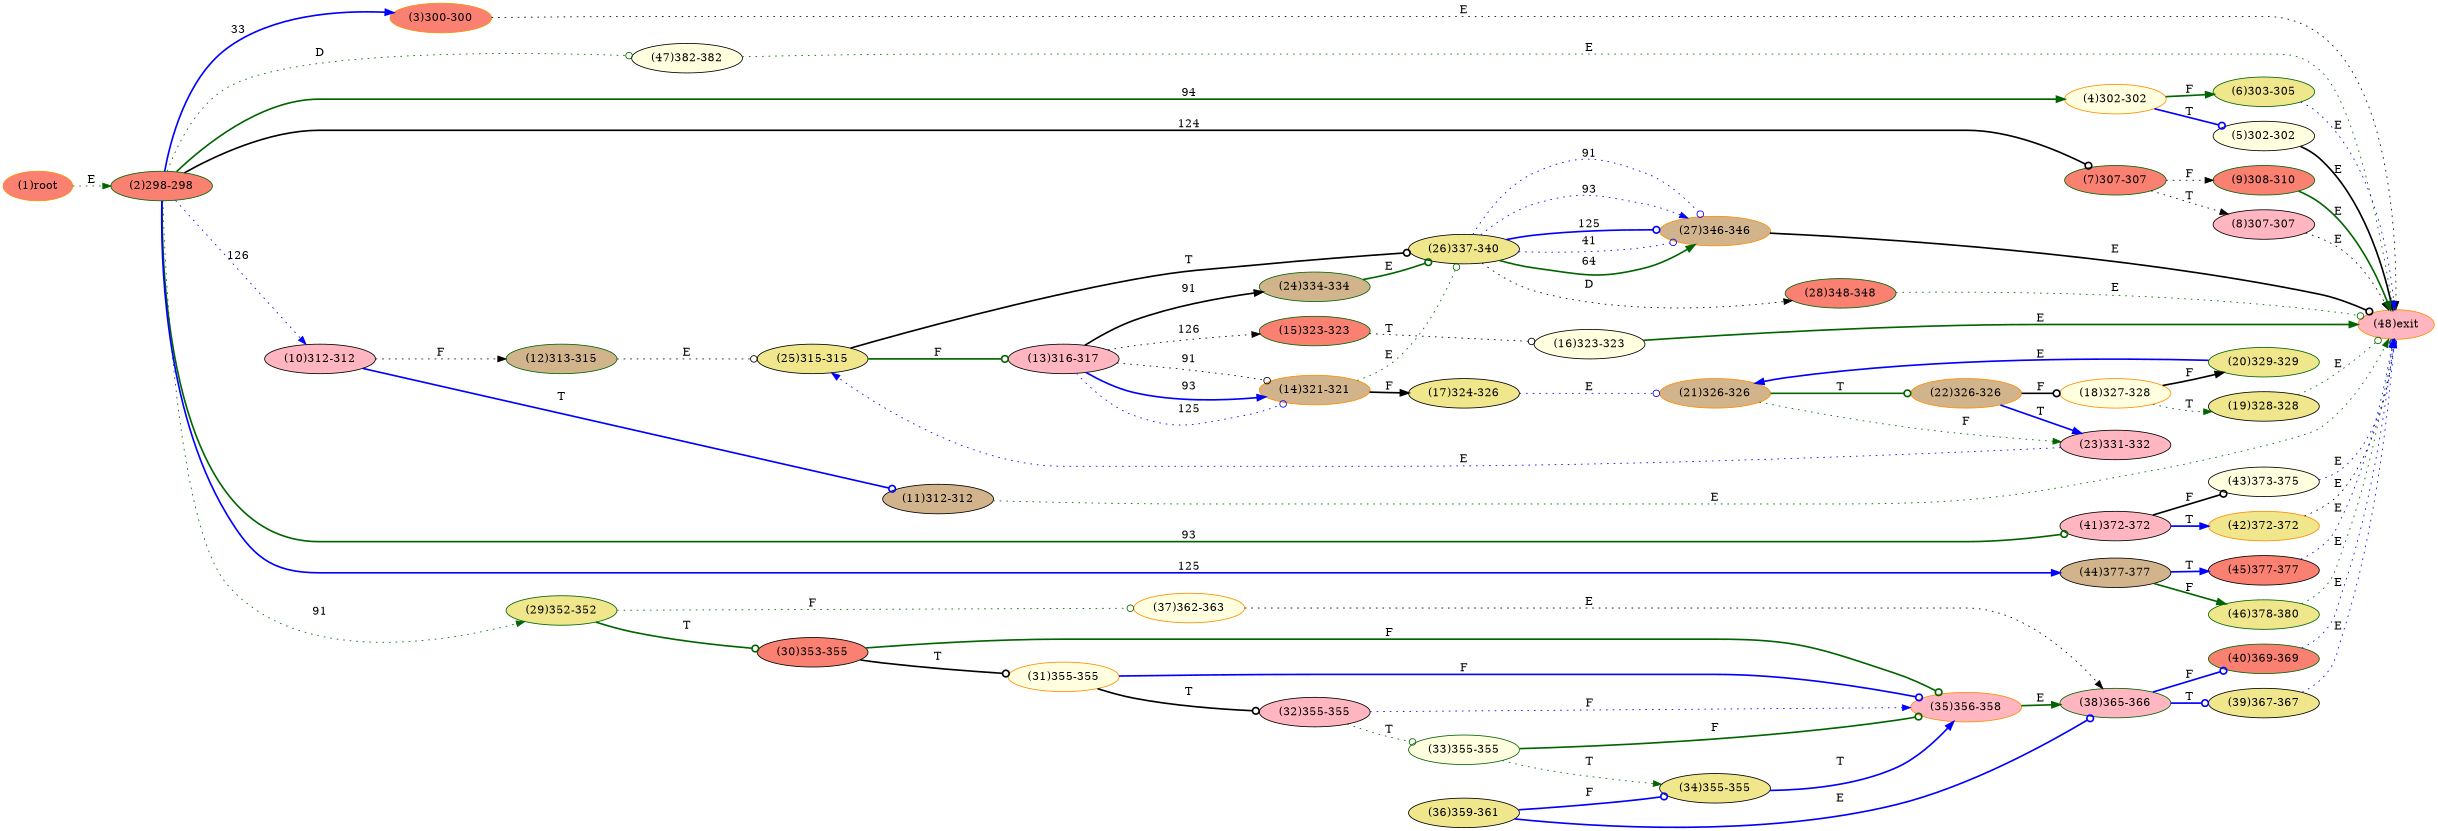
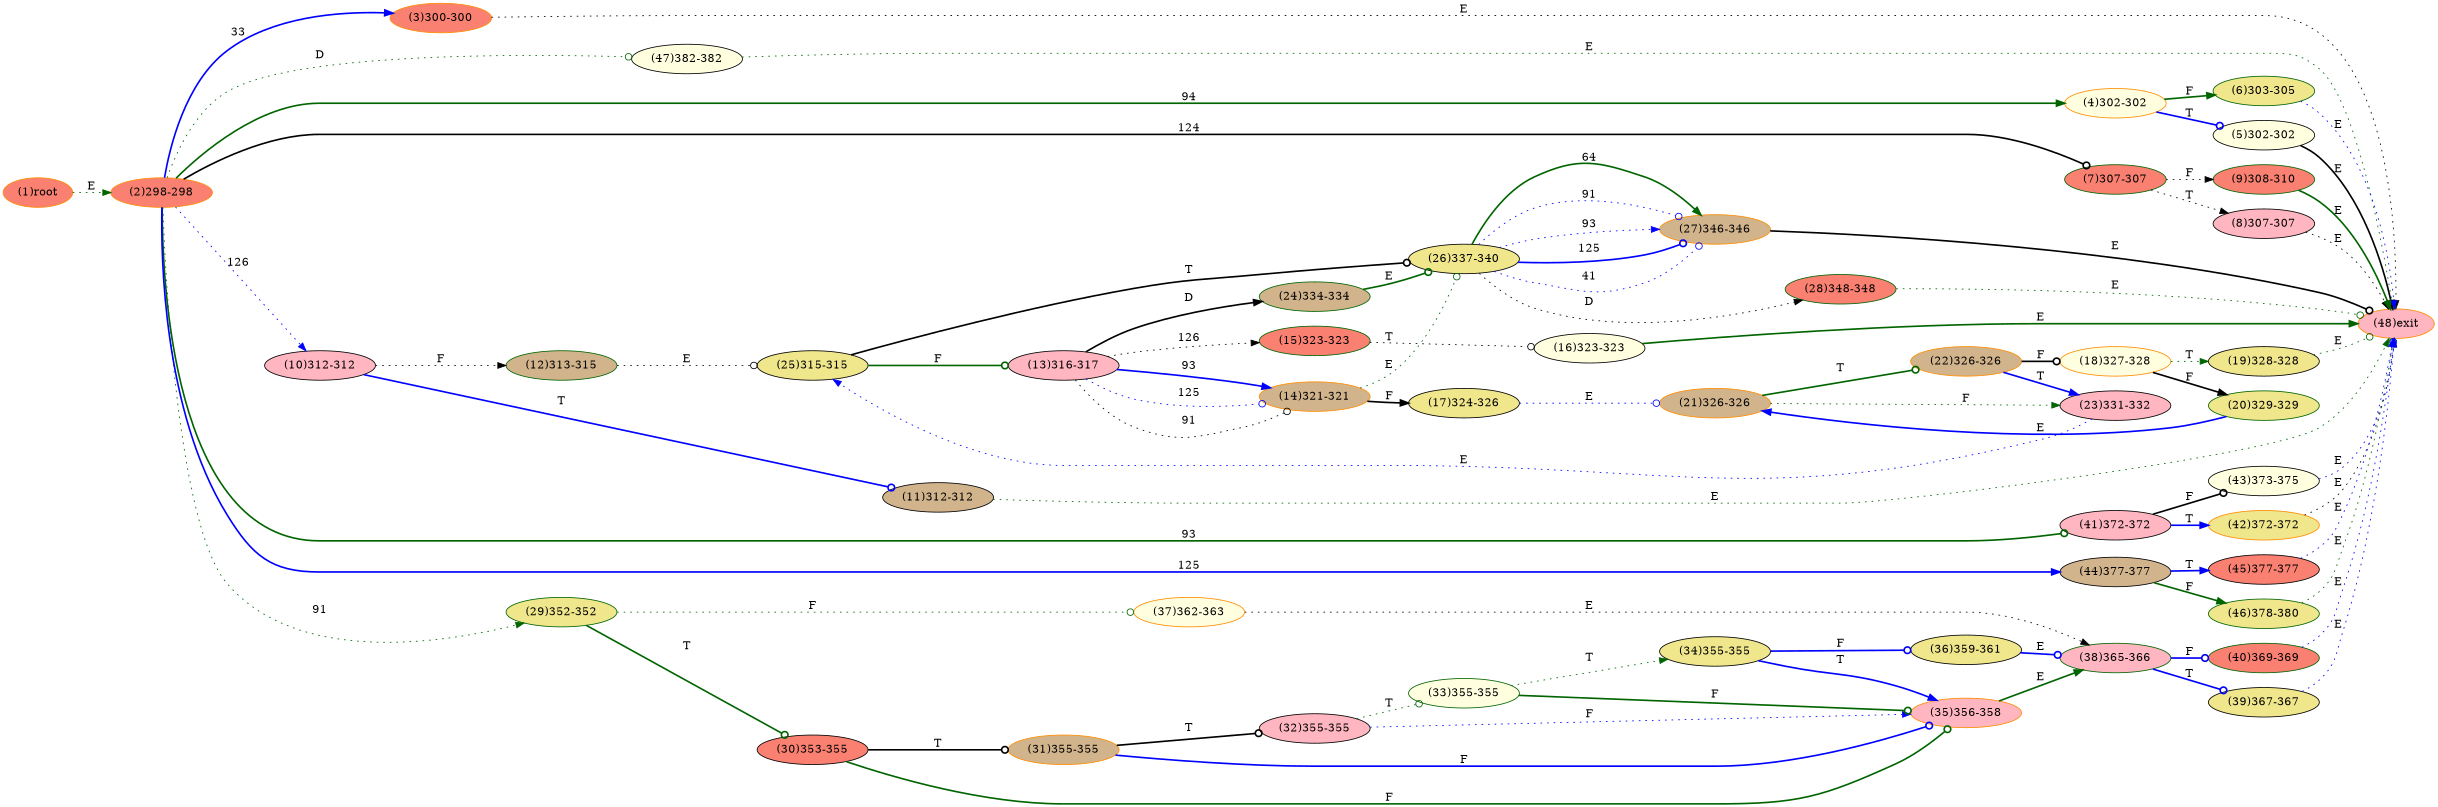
node "(2)298-298": color darkgreen -> darkorange
edge "(13)316-317" -> "(24)334-334": label "91" -> "D"
node "(31)355-355": fillcolor lightyellow -> tan
edge "(36)359-361" -> "(34)355-355": reversed
